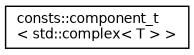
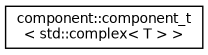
node "consts::component_t < std::complex< T > >": label "consts::component_t < std::complex< T > >" -> "component::component_t < std::complex< T > >"
